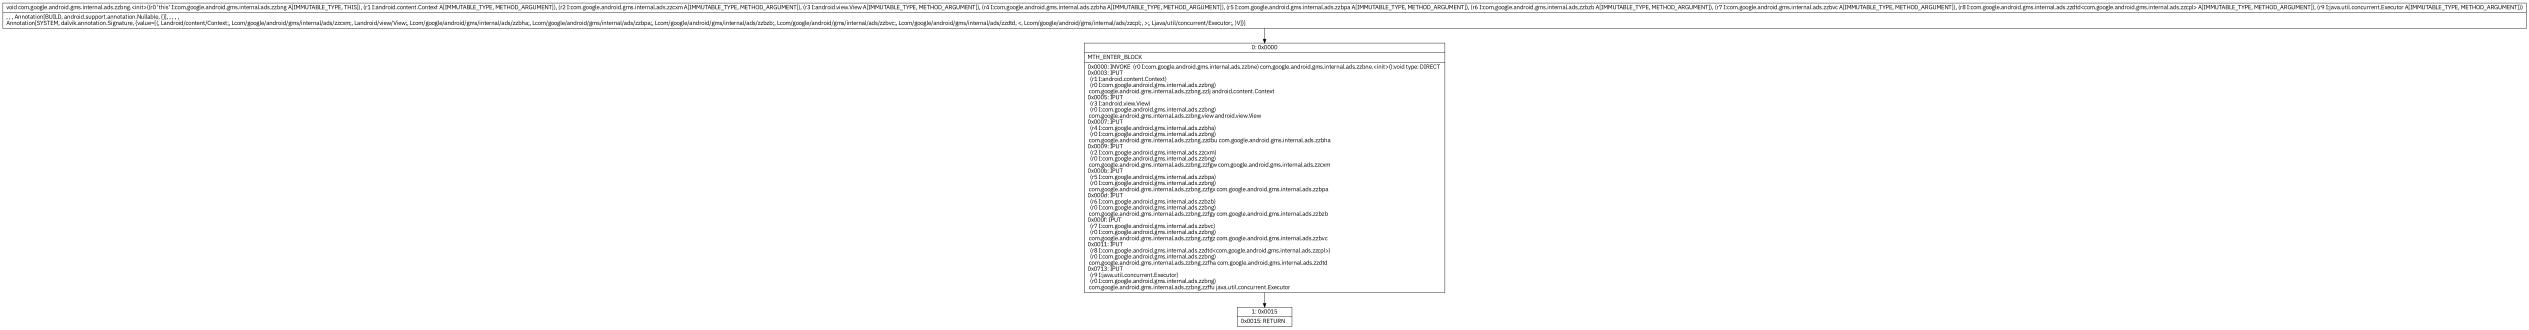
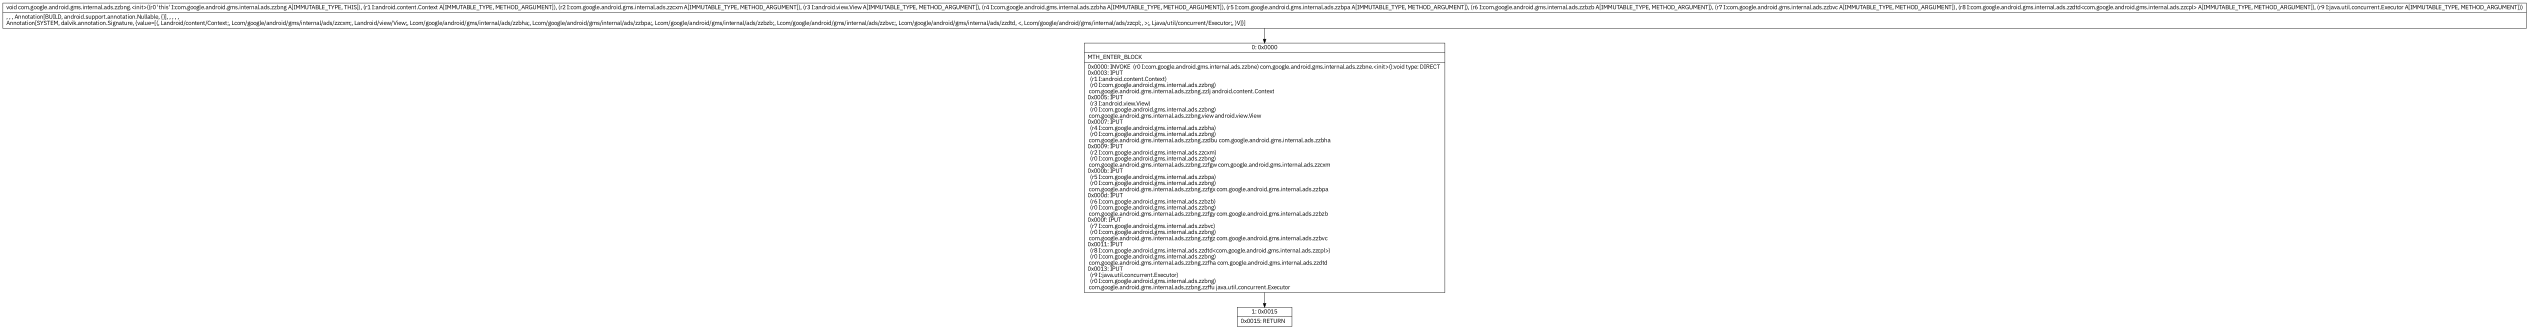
node "0: 0x0000": text "0x0713: IPUT" -> "0x0013: IPUT"
